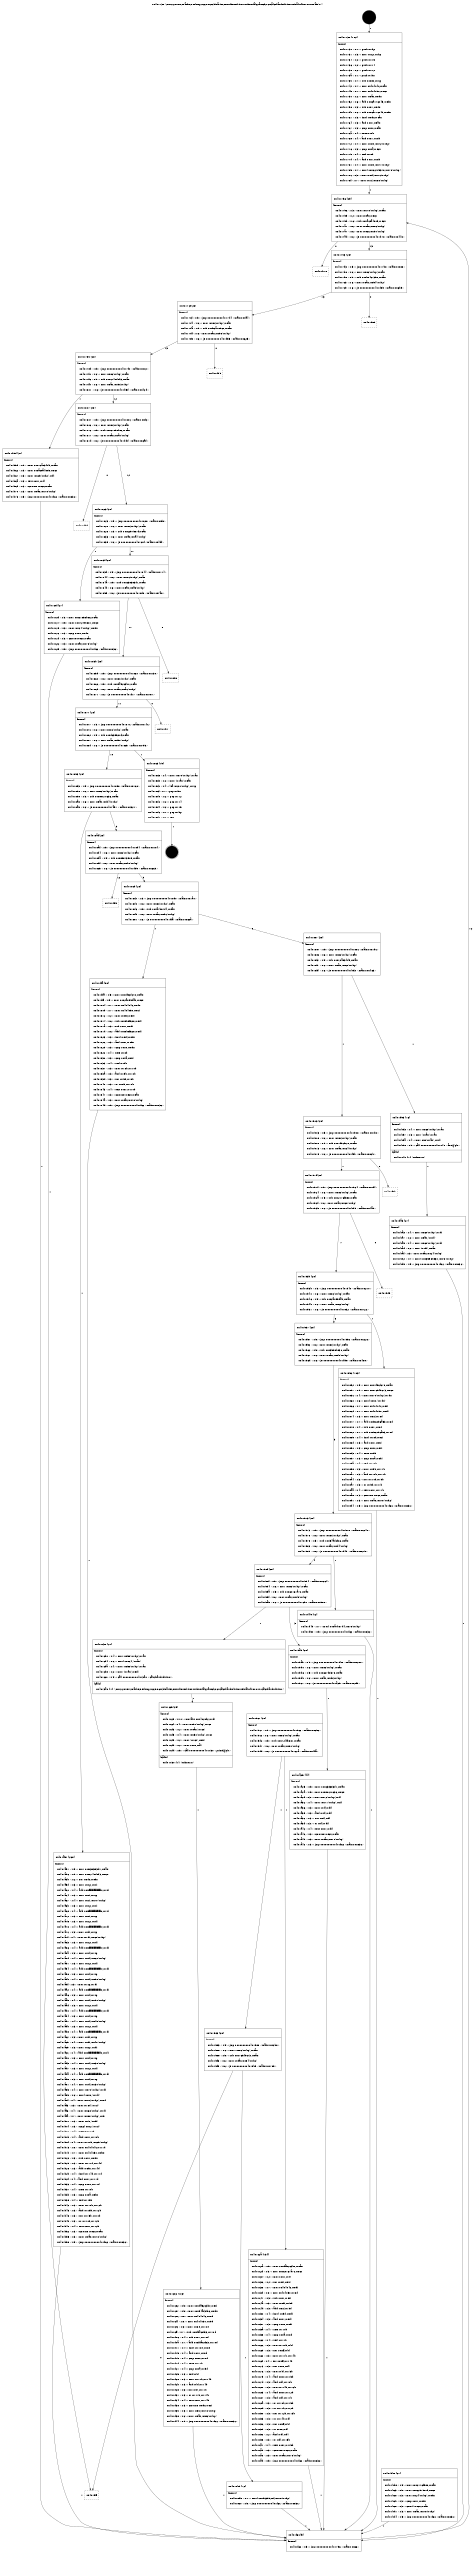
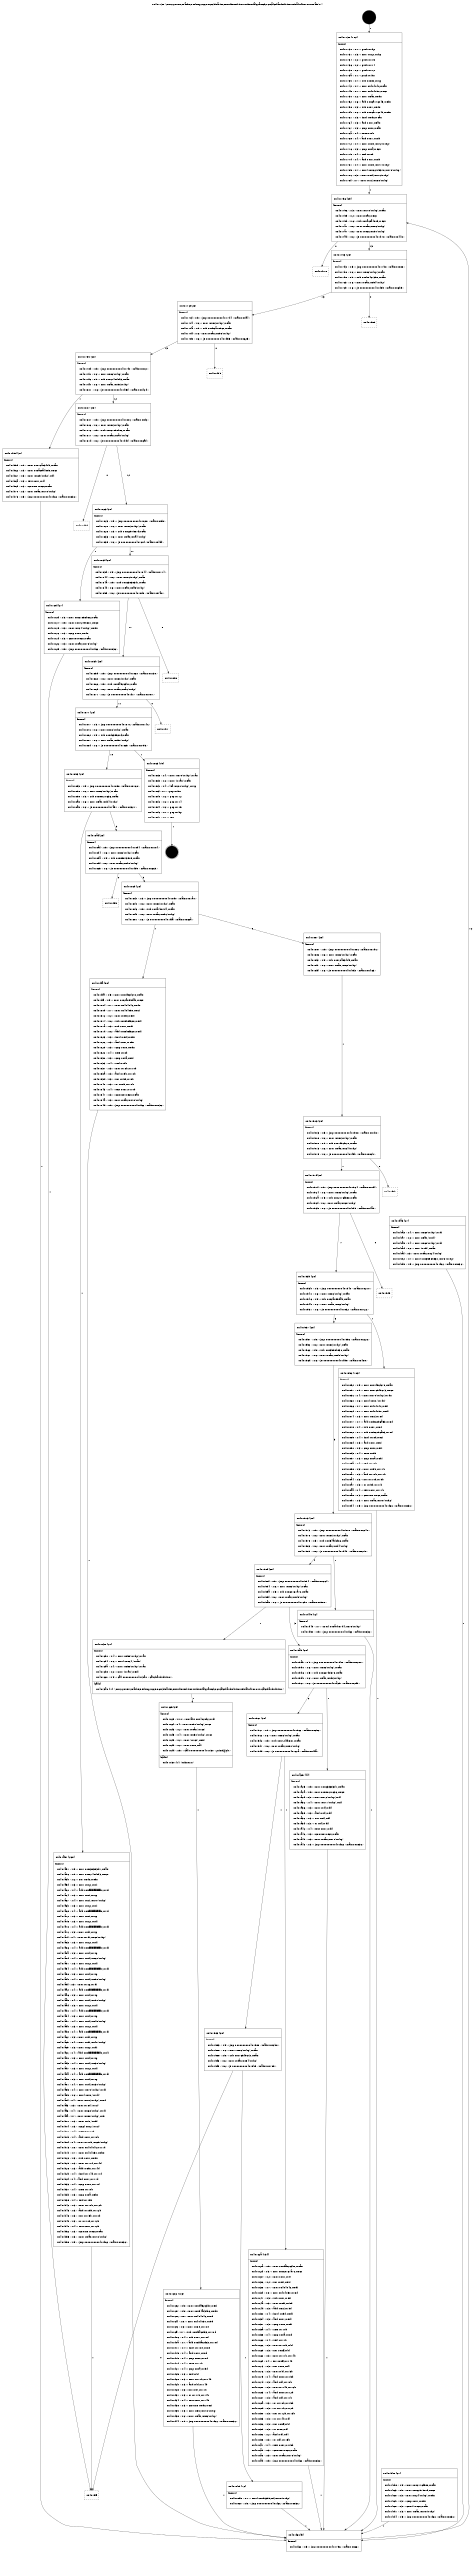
edge "0x4018af [28]" -> "0x401d99": label " 12" -> " 0"
node "0x401b93 [16]": removed
edge "0x4019ab [28]" -> "0x4019c7 [28]": added, label "2"
edge "0x401a51 [268]" -> "0x401f6c [5]": now "0x401a51 [268]" -> "0x4019ff"
